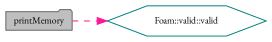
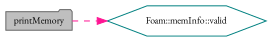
node "Foam::valid::valid": label "Foam::valid::valid" -> "Foam::memInfo::valid"
